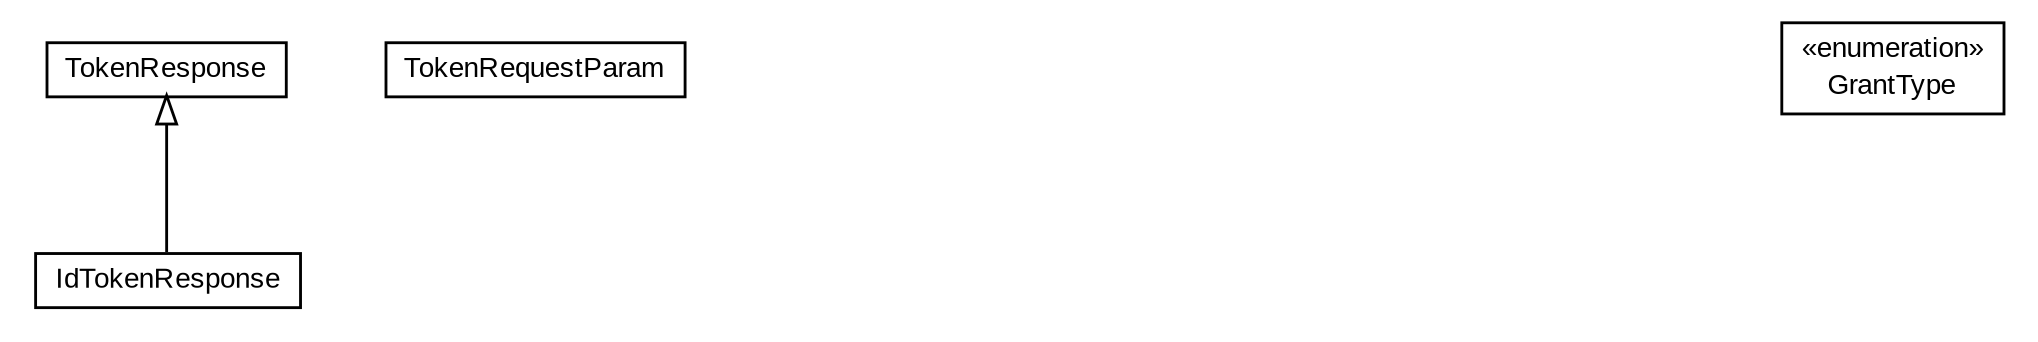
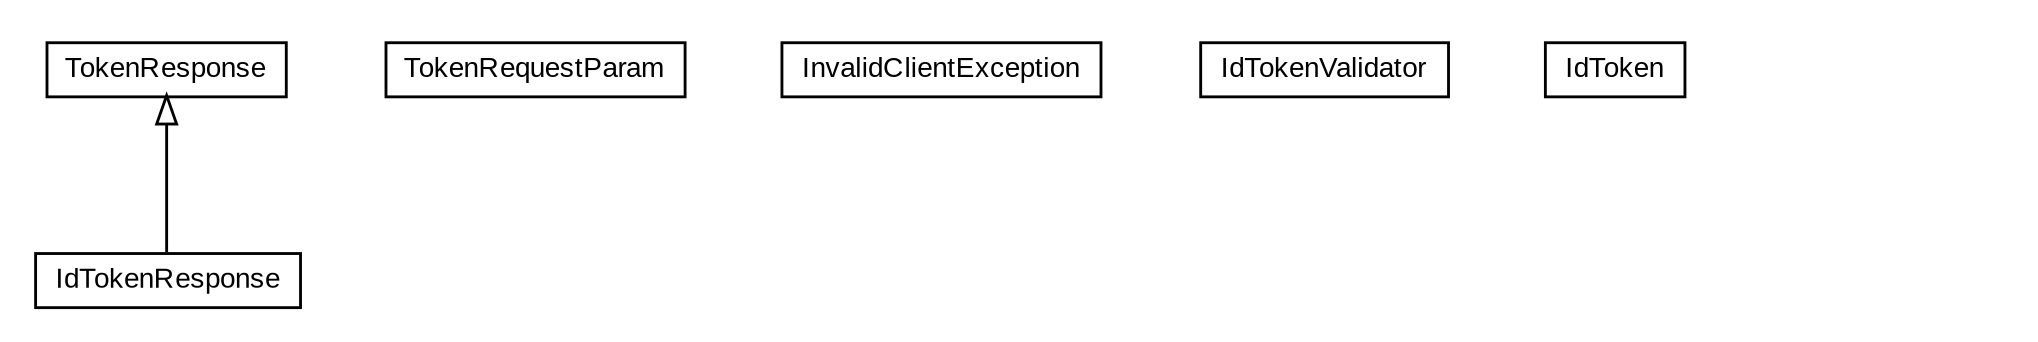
node "InvalidClientException": added
node "IdTokenValidator": added
node "IdToken": added
node "GrantType": removed
